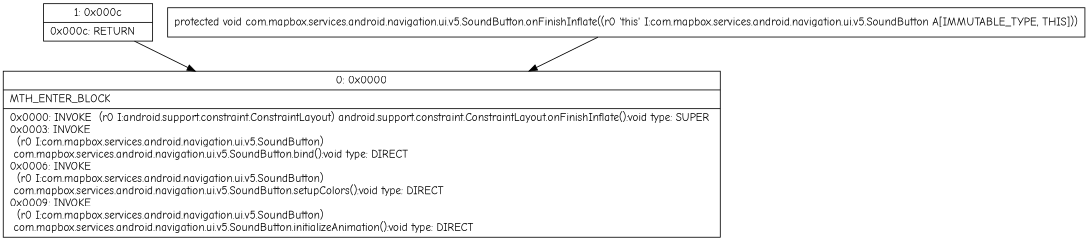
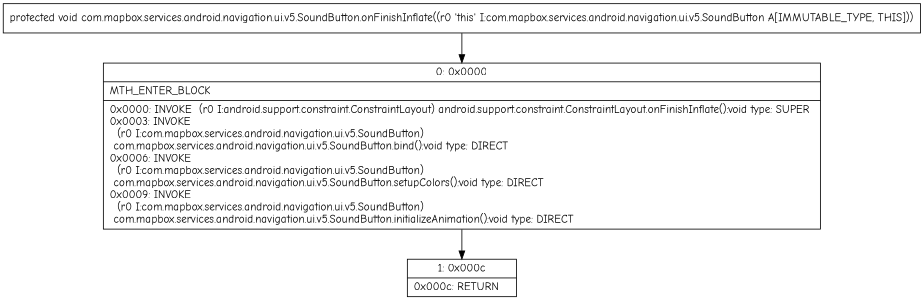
edge "1: 0x000c" -> "0: 0x0000": reversed
